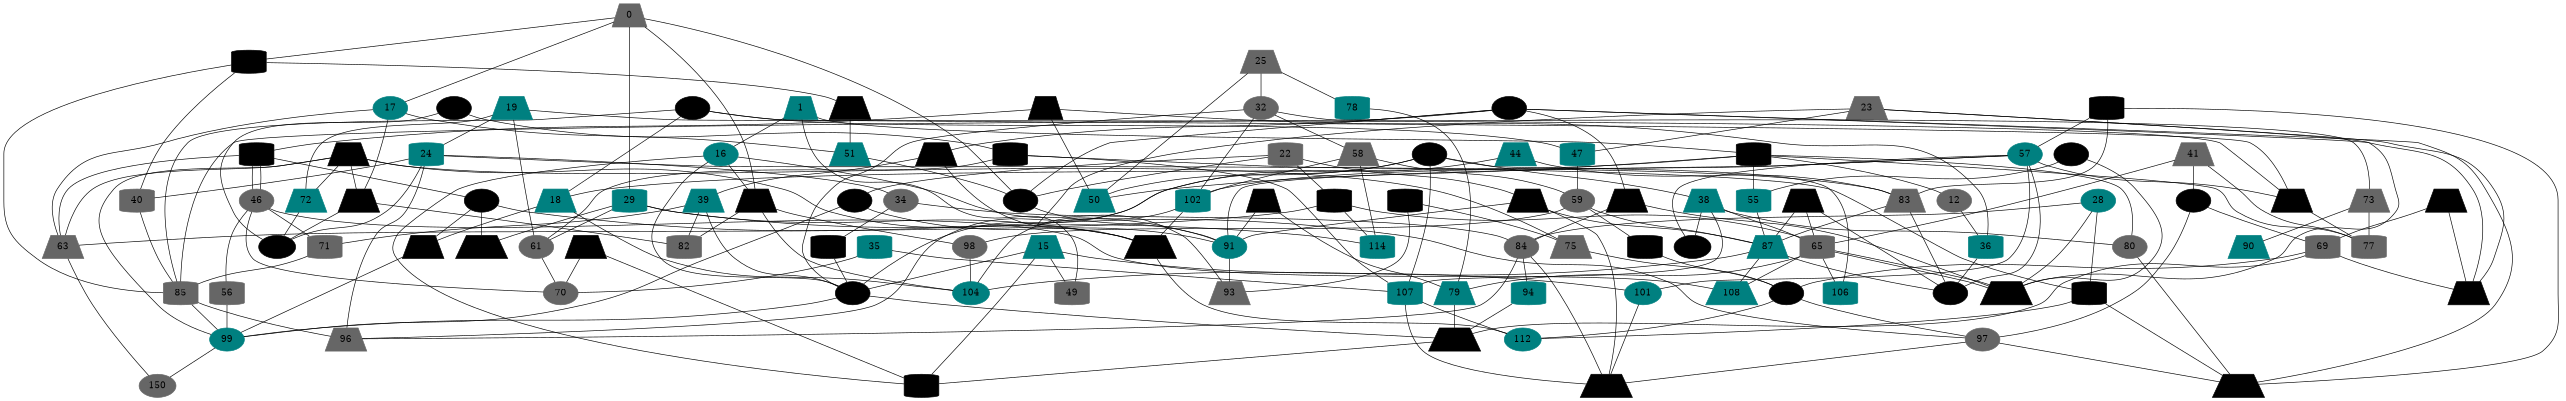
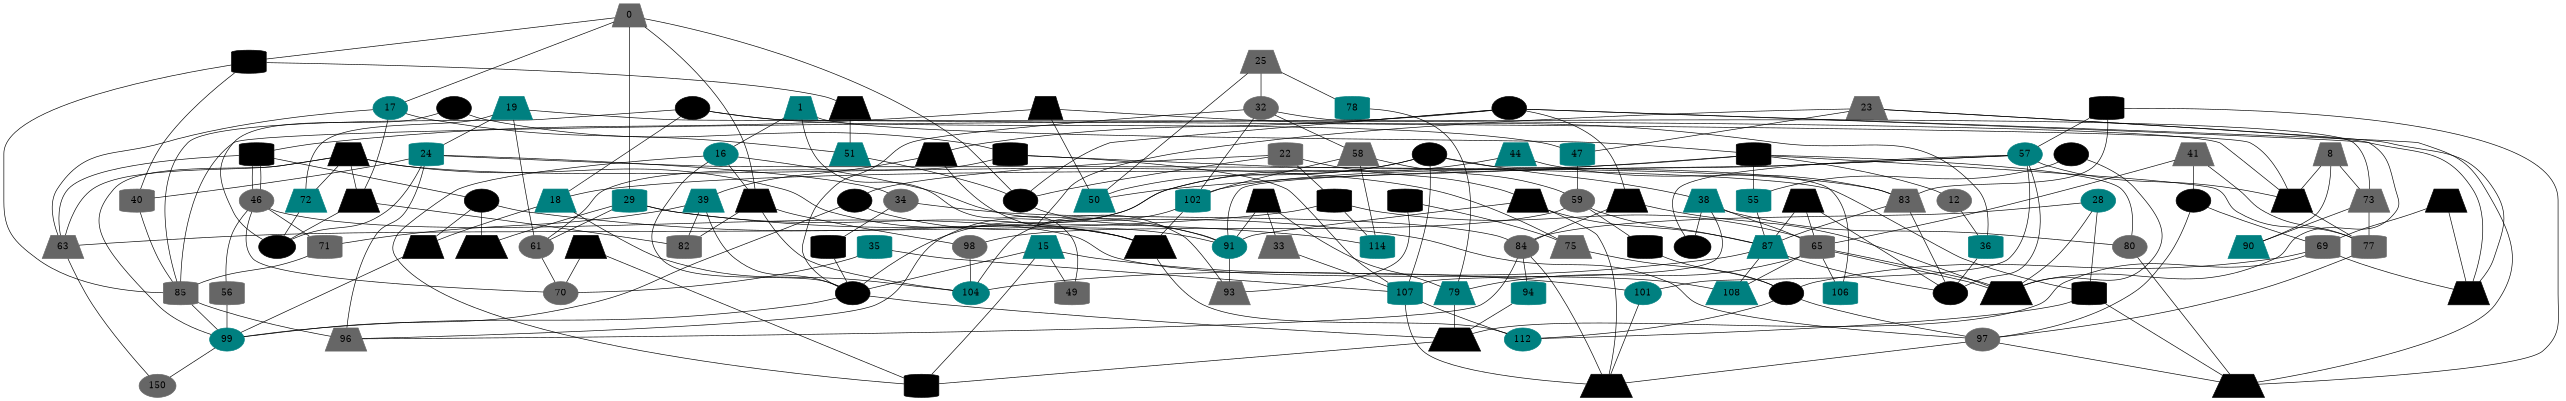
node "8": added
node "33": added
edge "77" -- "97": added
